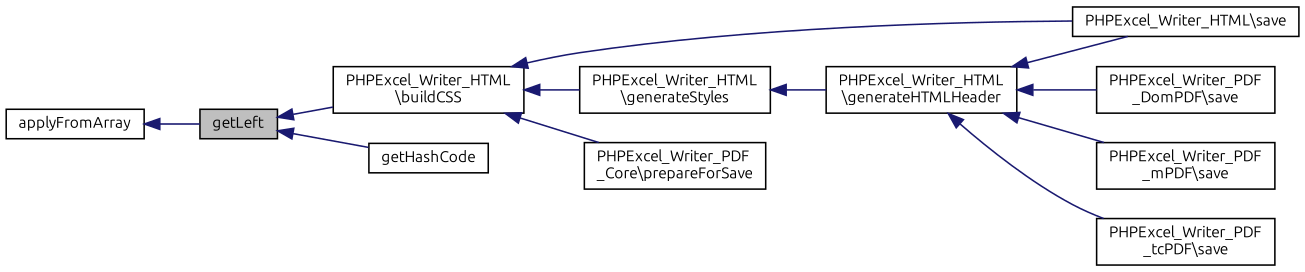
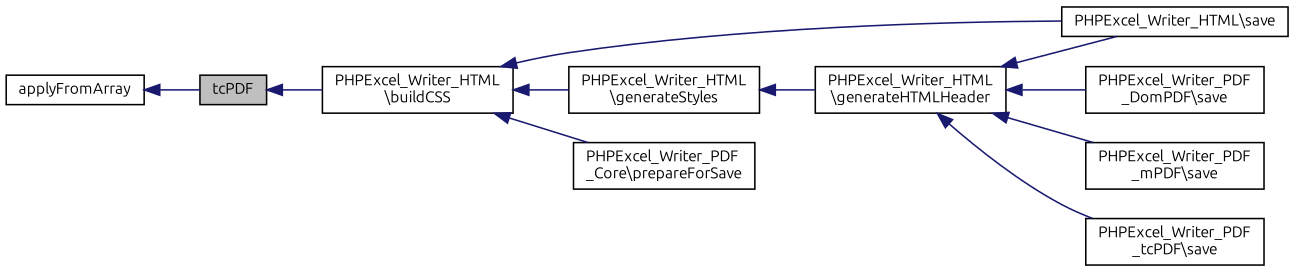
node "getLeft": label "getLeft" -> "tcPDF"
node "getHashCode": removed
